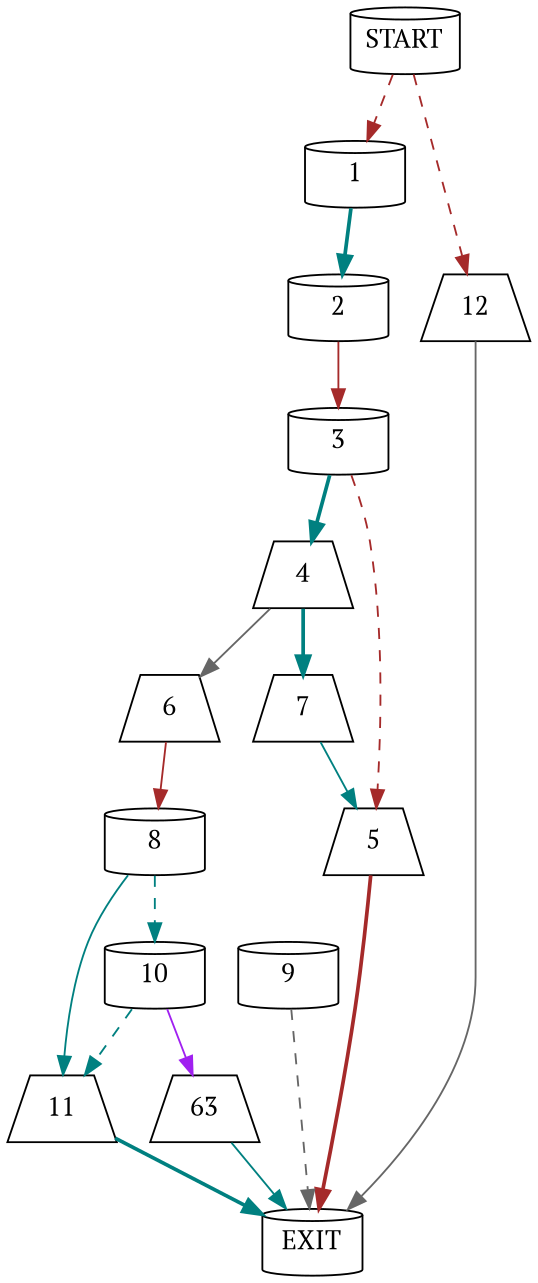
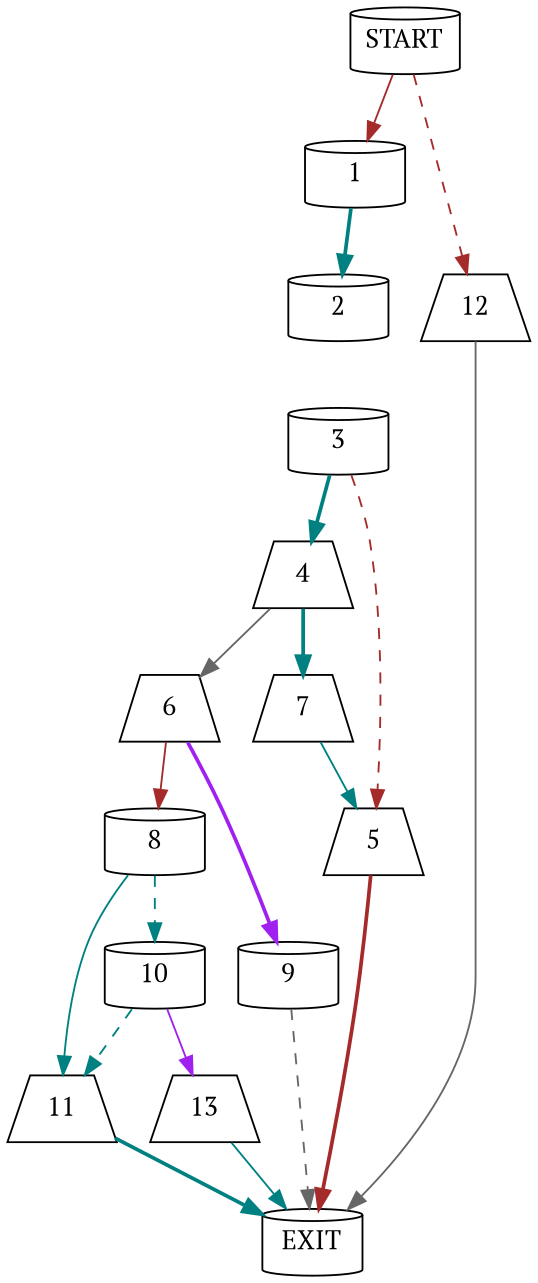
edge "START" -> "1": style dashed -> solid
edge "2" -> "3": removed
edge "6" -> "9": added
node "63": label "63" -> "13"
